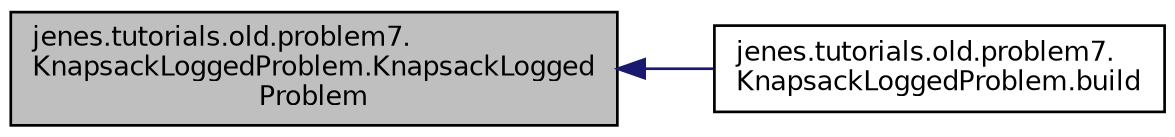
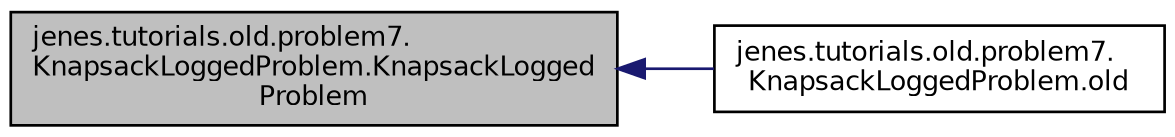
node "jenes.tutorials.old.problem7. KnapsackLoggedProblem.build": label "jenes.tutorials.old.problem7. KnapsackLoggedProblem.build" -> "jenes.tutorials.old.problem7. KnapsackLoggedProblem.old"
